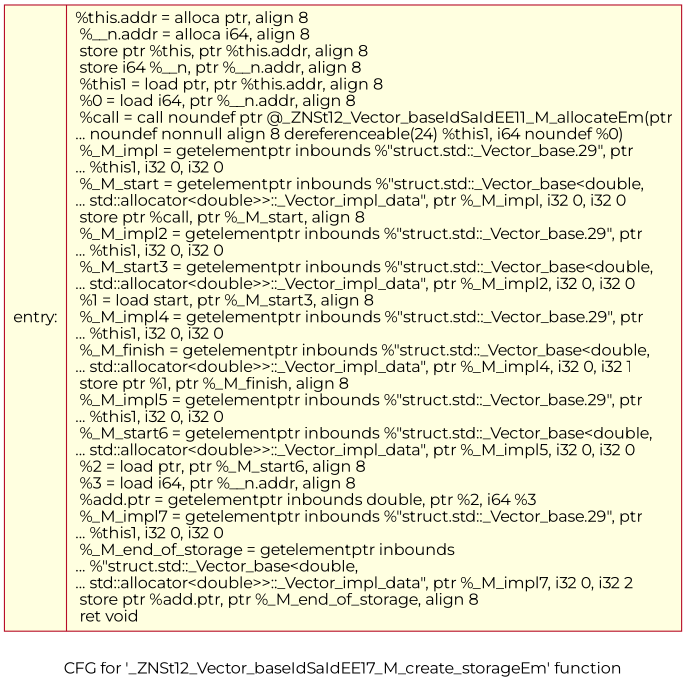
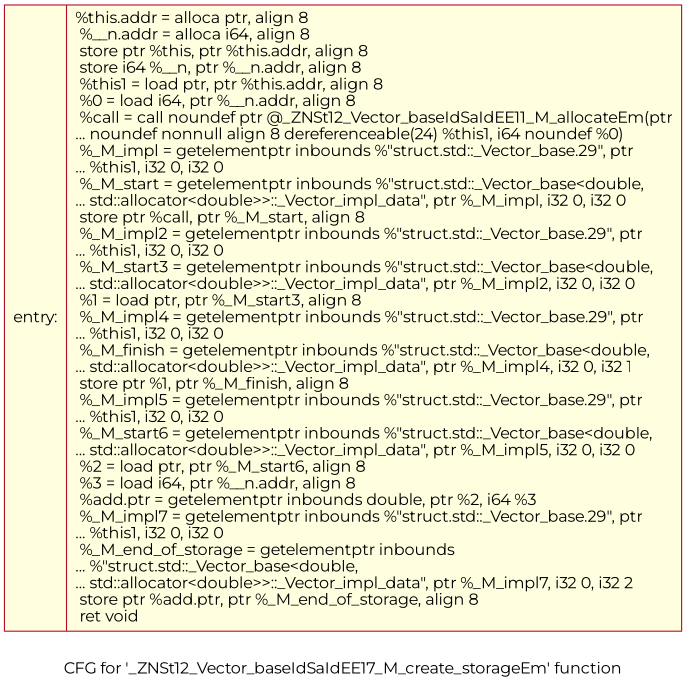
node "entry:": text "%1 = load start, ptr %_M_start3, align 8" -> "%1 = load ptr, ptr %_M_start3, align 8"
